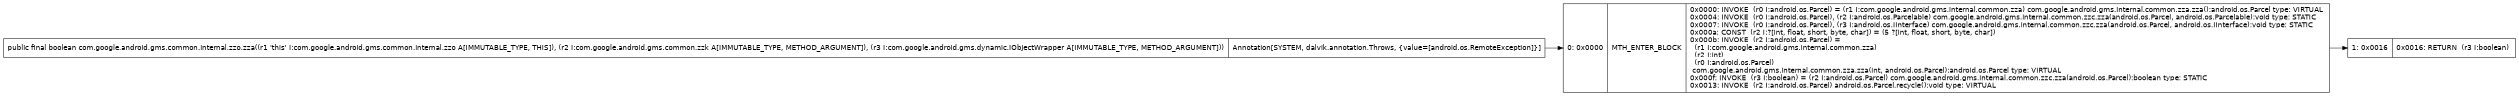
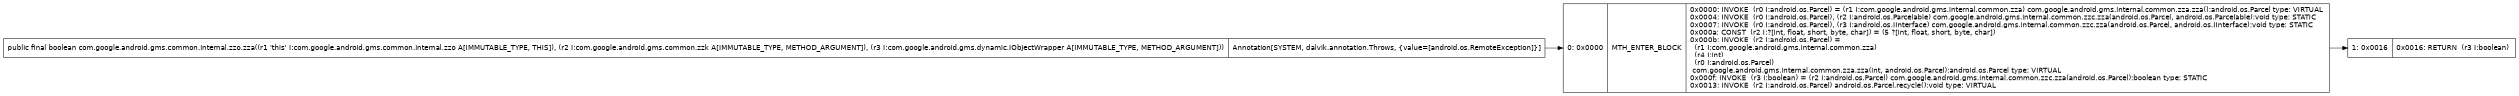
node "0: 0x0000": text "(r2 I:int)" -> "(r4 I:int)"
